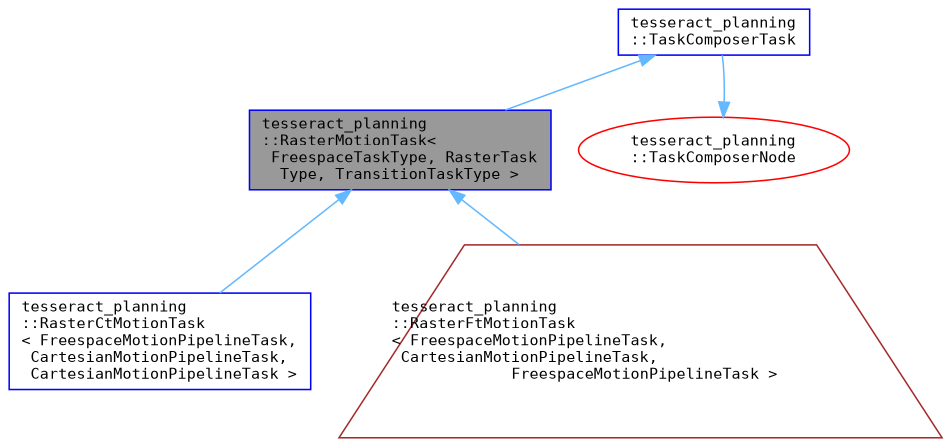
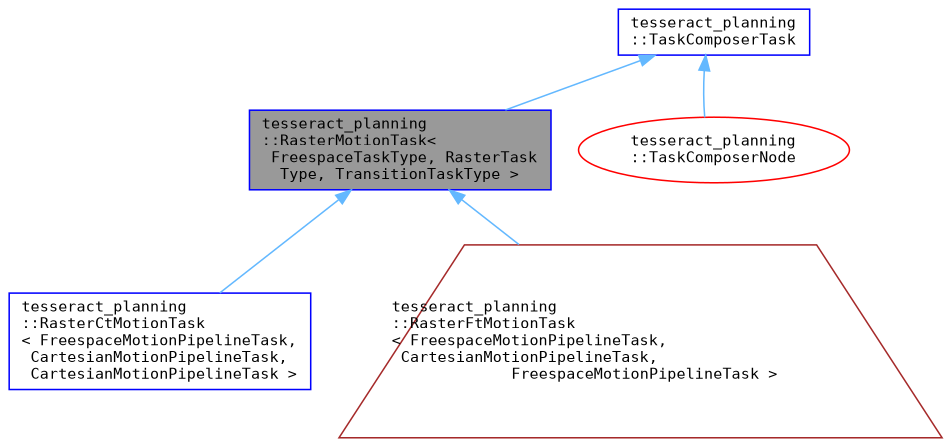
edge "tesseract_planning ::TaskComposerTask" -> "tesseract_planning ::TaskComposerNode": reversed
